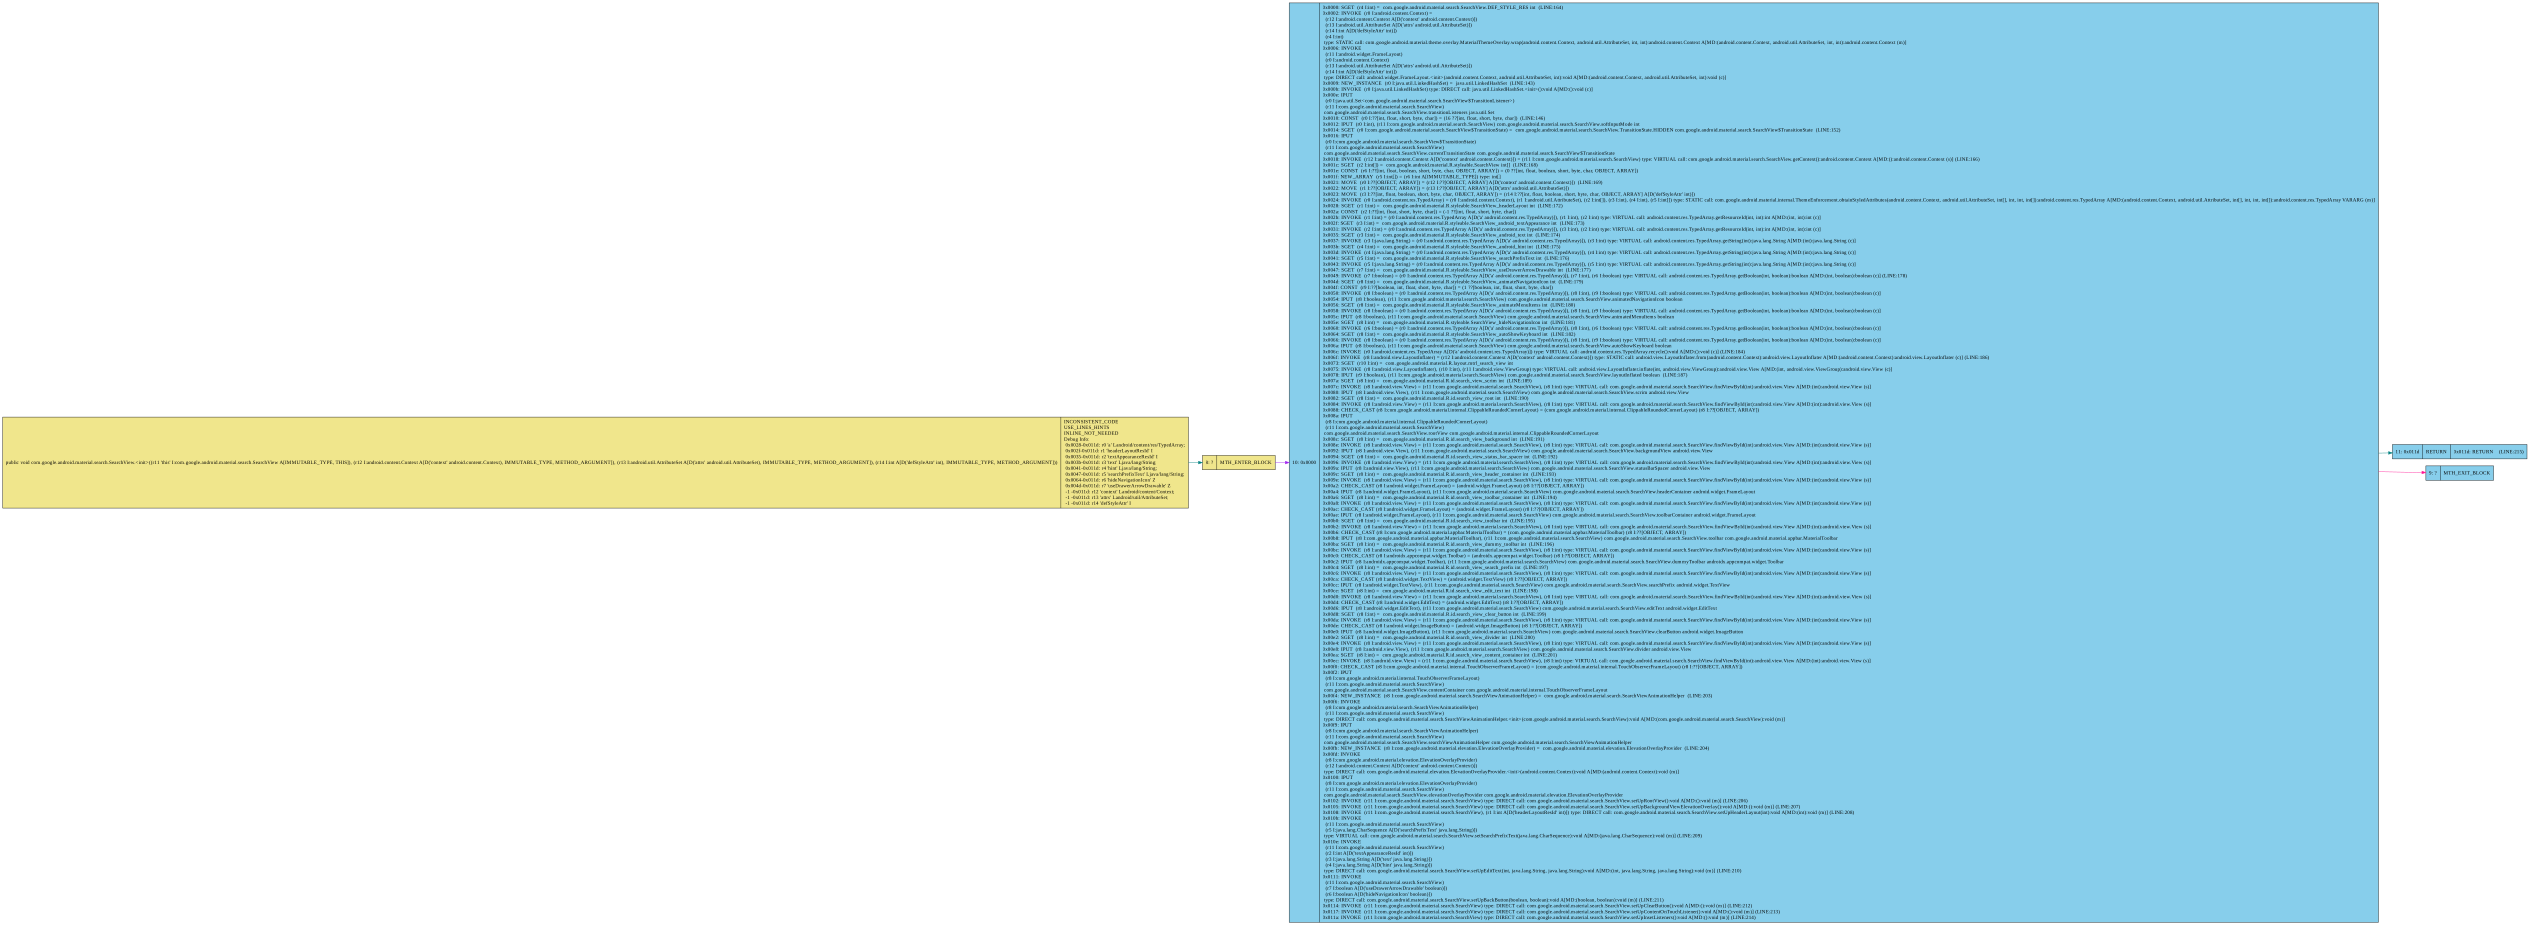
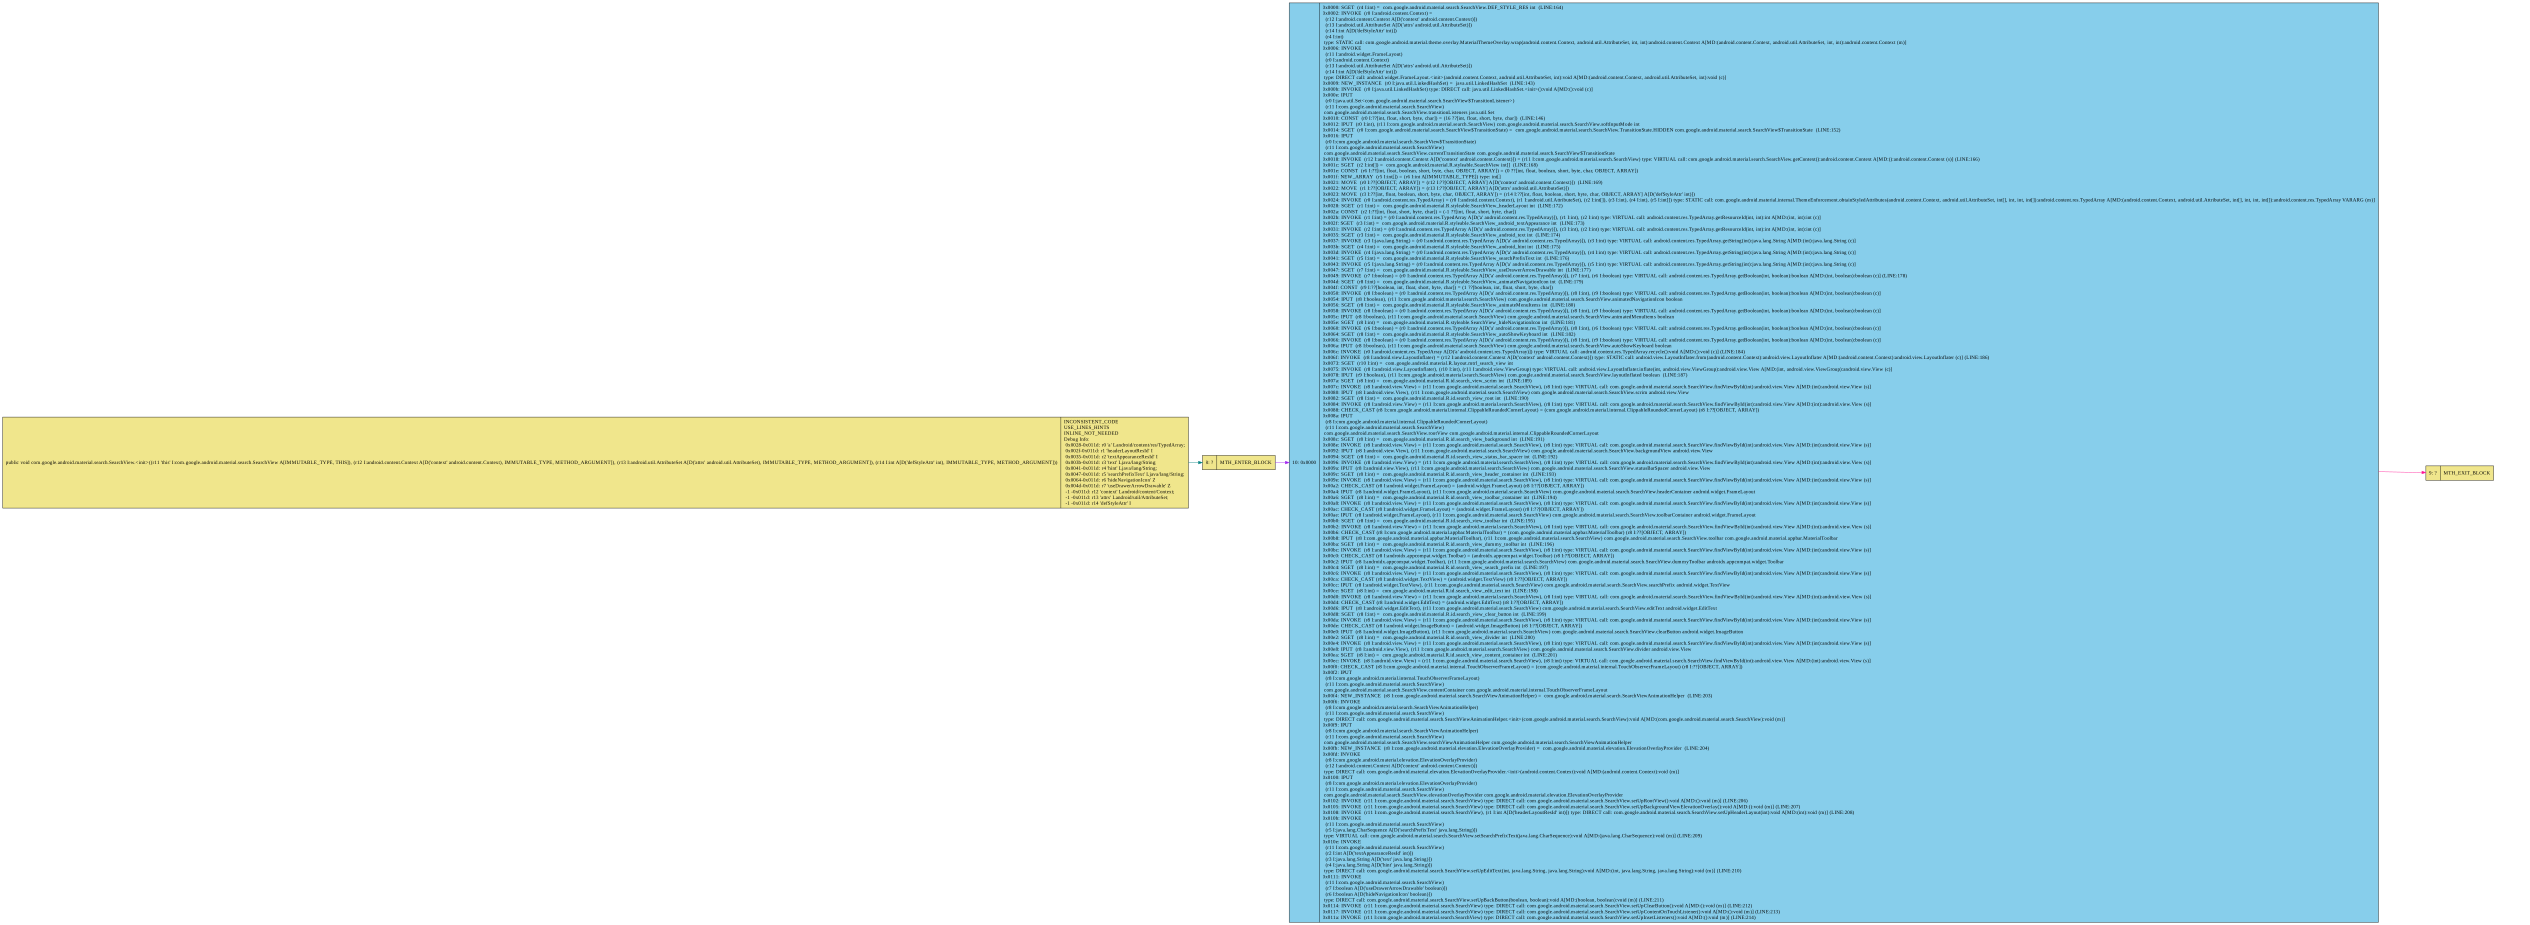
node "11: 0x011d": removed
node "9: ?": fillcolor skyblue -> khaki
